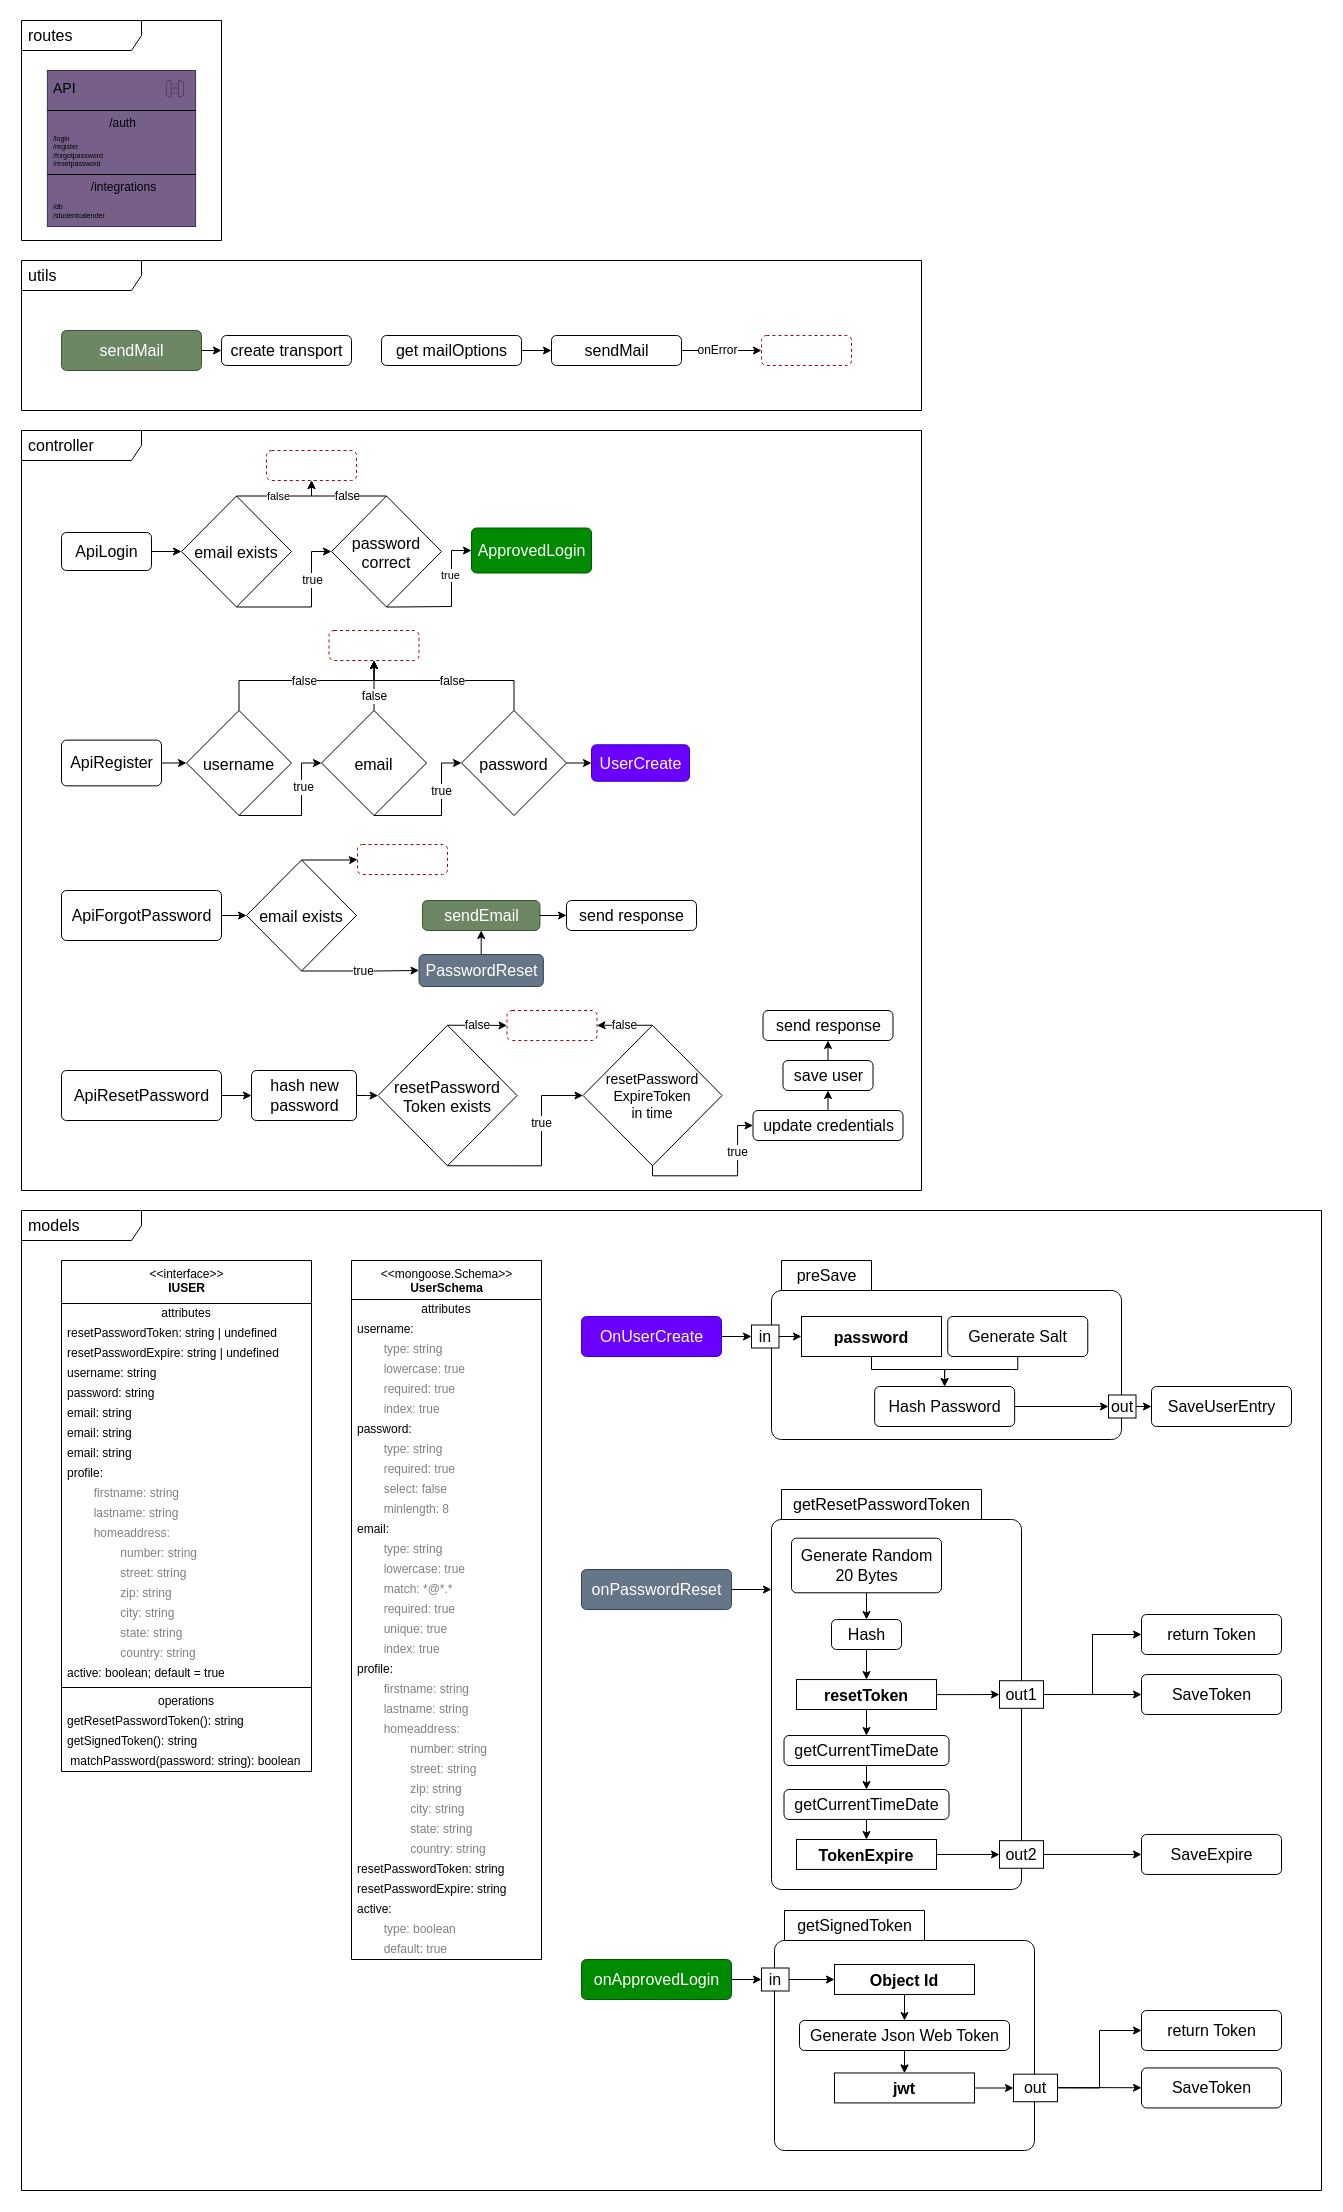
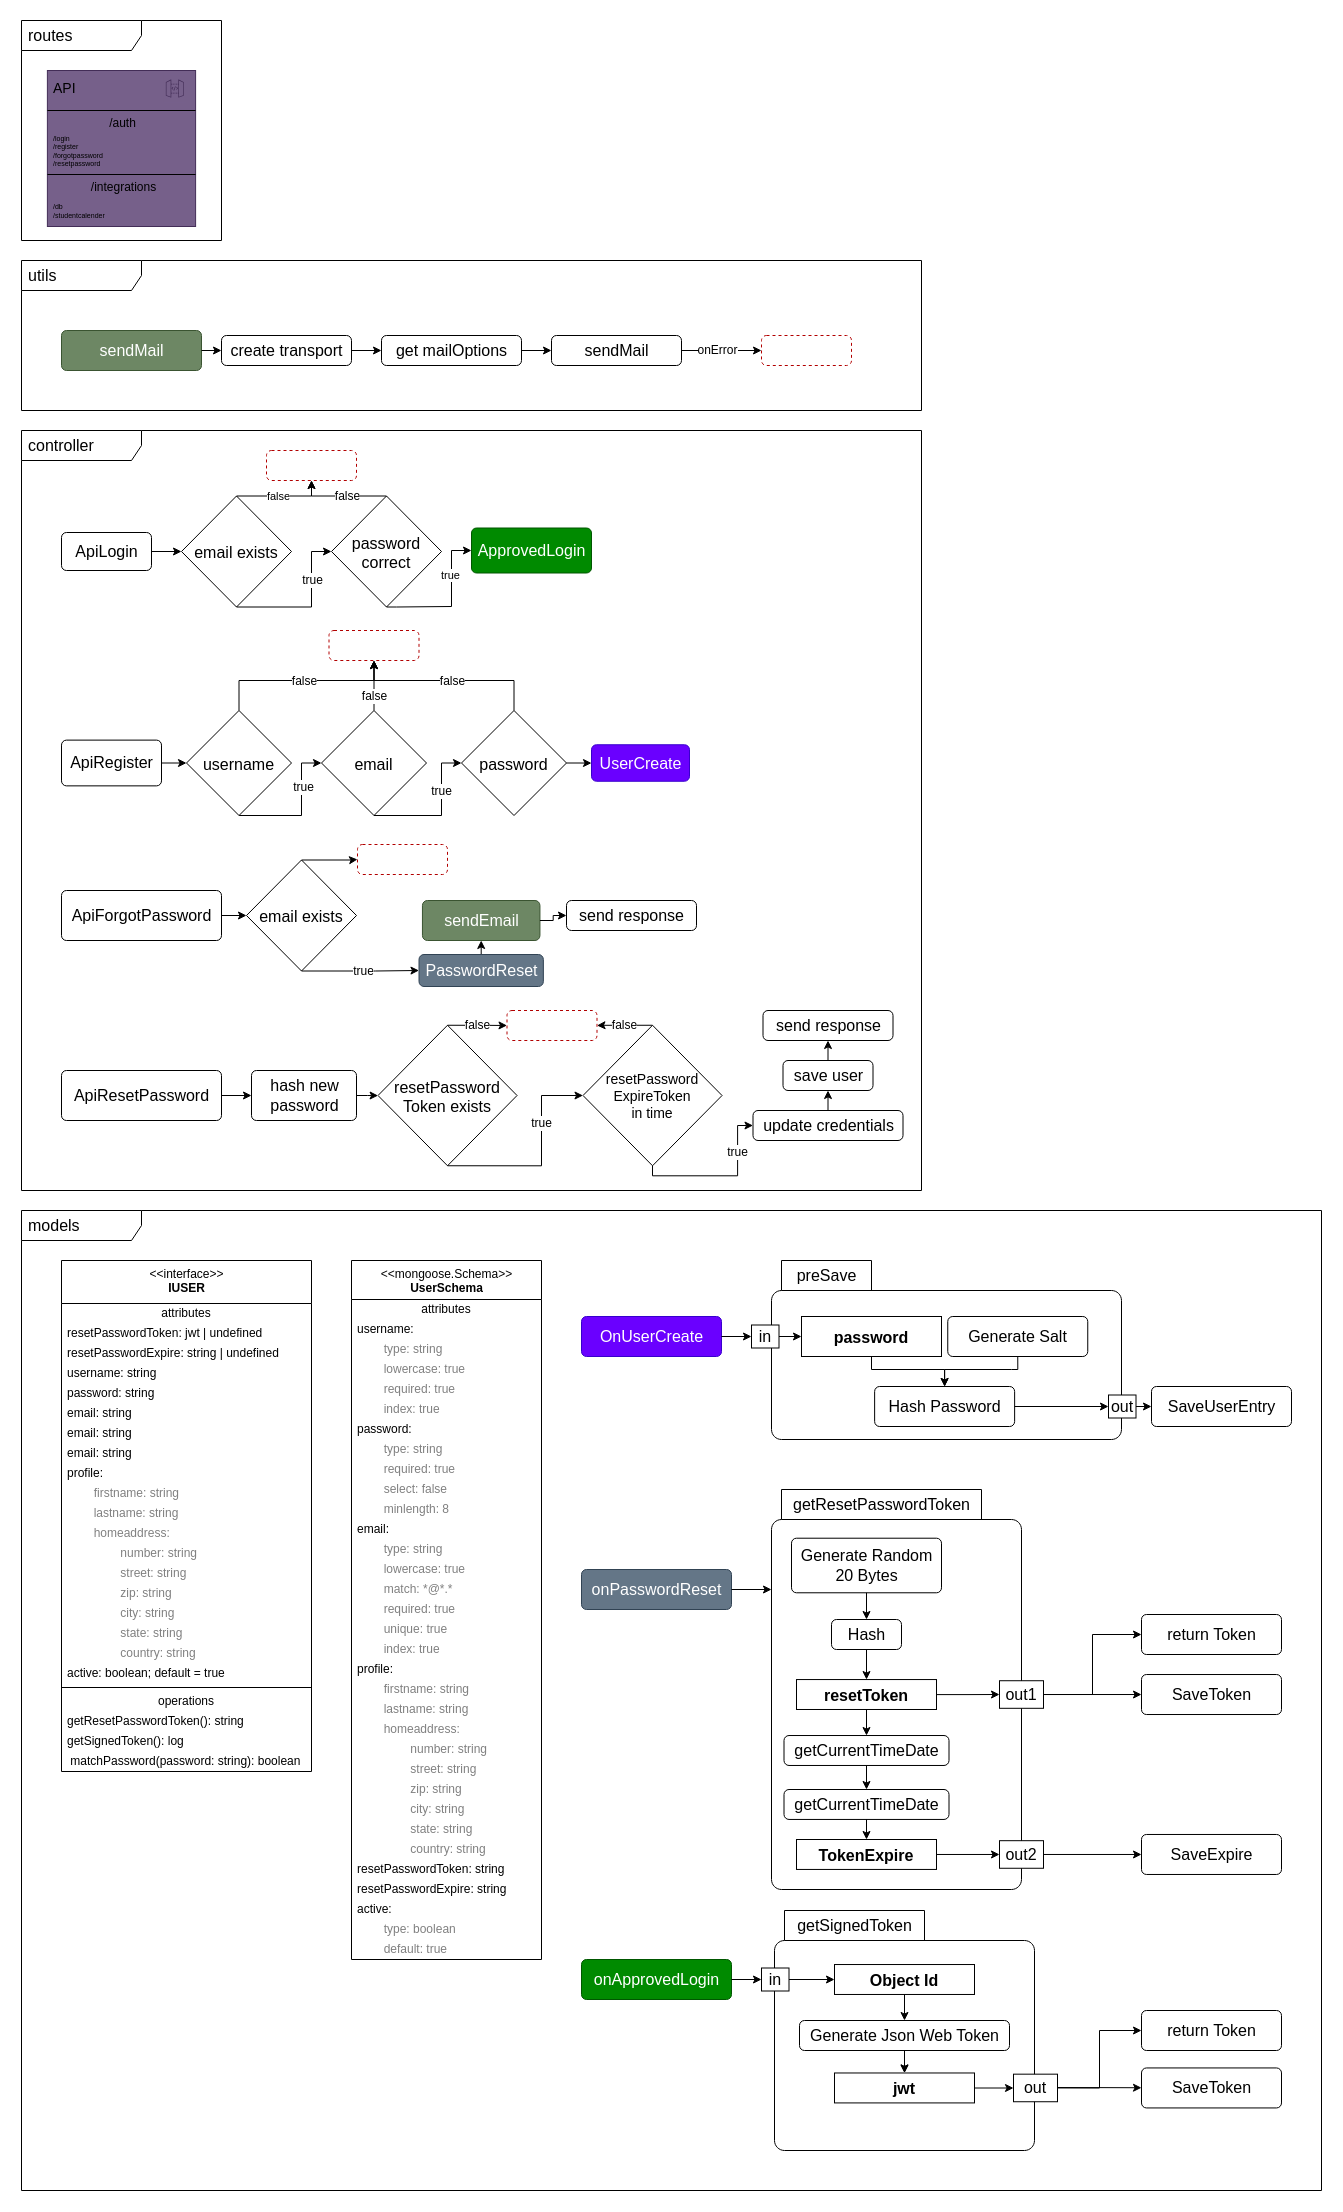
edge "create transport" -> "get mailOptions": added
node "sendEmail": size 118x30 -> 118x40
node "resetPasswordToken: string | undefined": label "resetPasswordToken: string | undefined" -> "resetPasswordToken: jwt | undefined"
node "getSignedToken(): string": label "getSignedToken(): string" -> "getSignedToken(): log"
